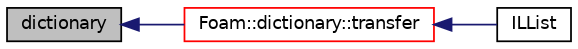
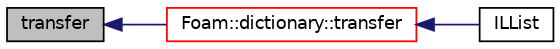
node "dictionary": label "dictionary" -> "transfer"
